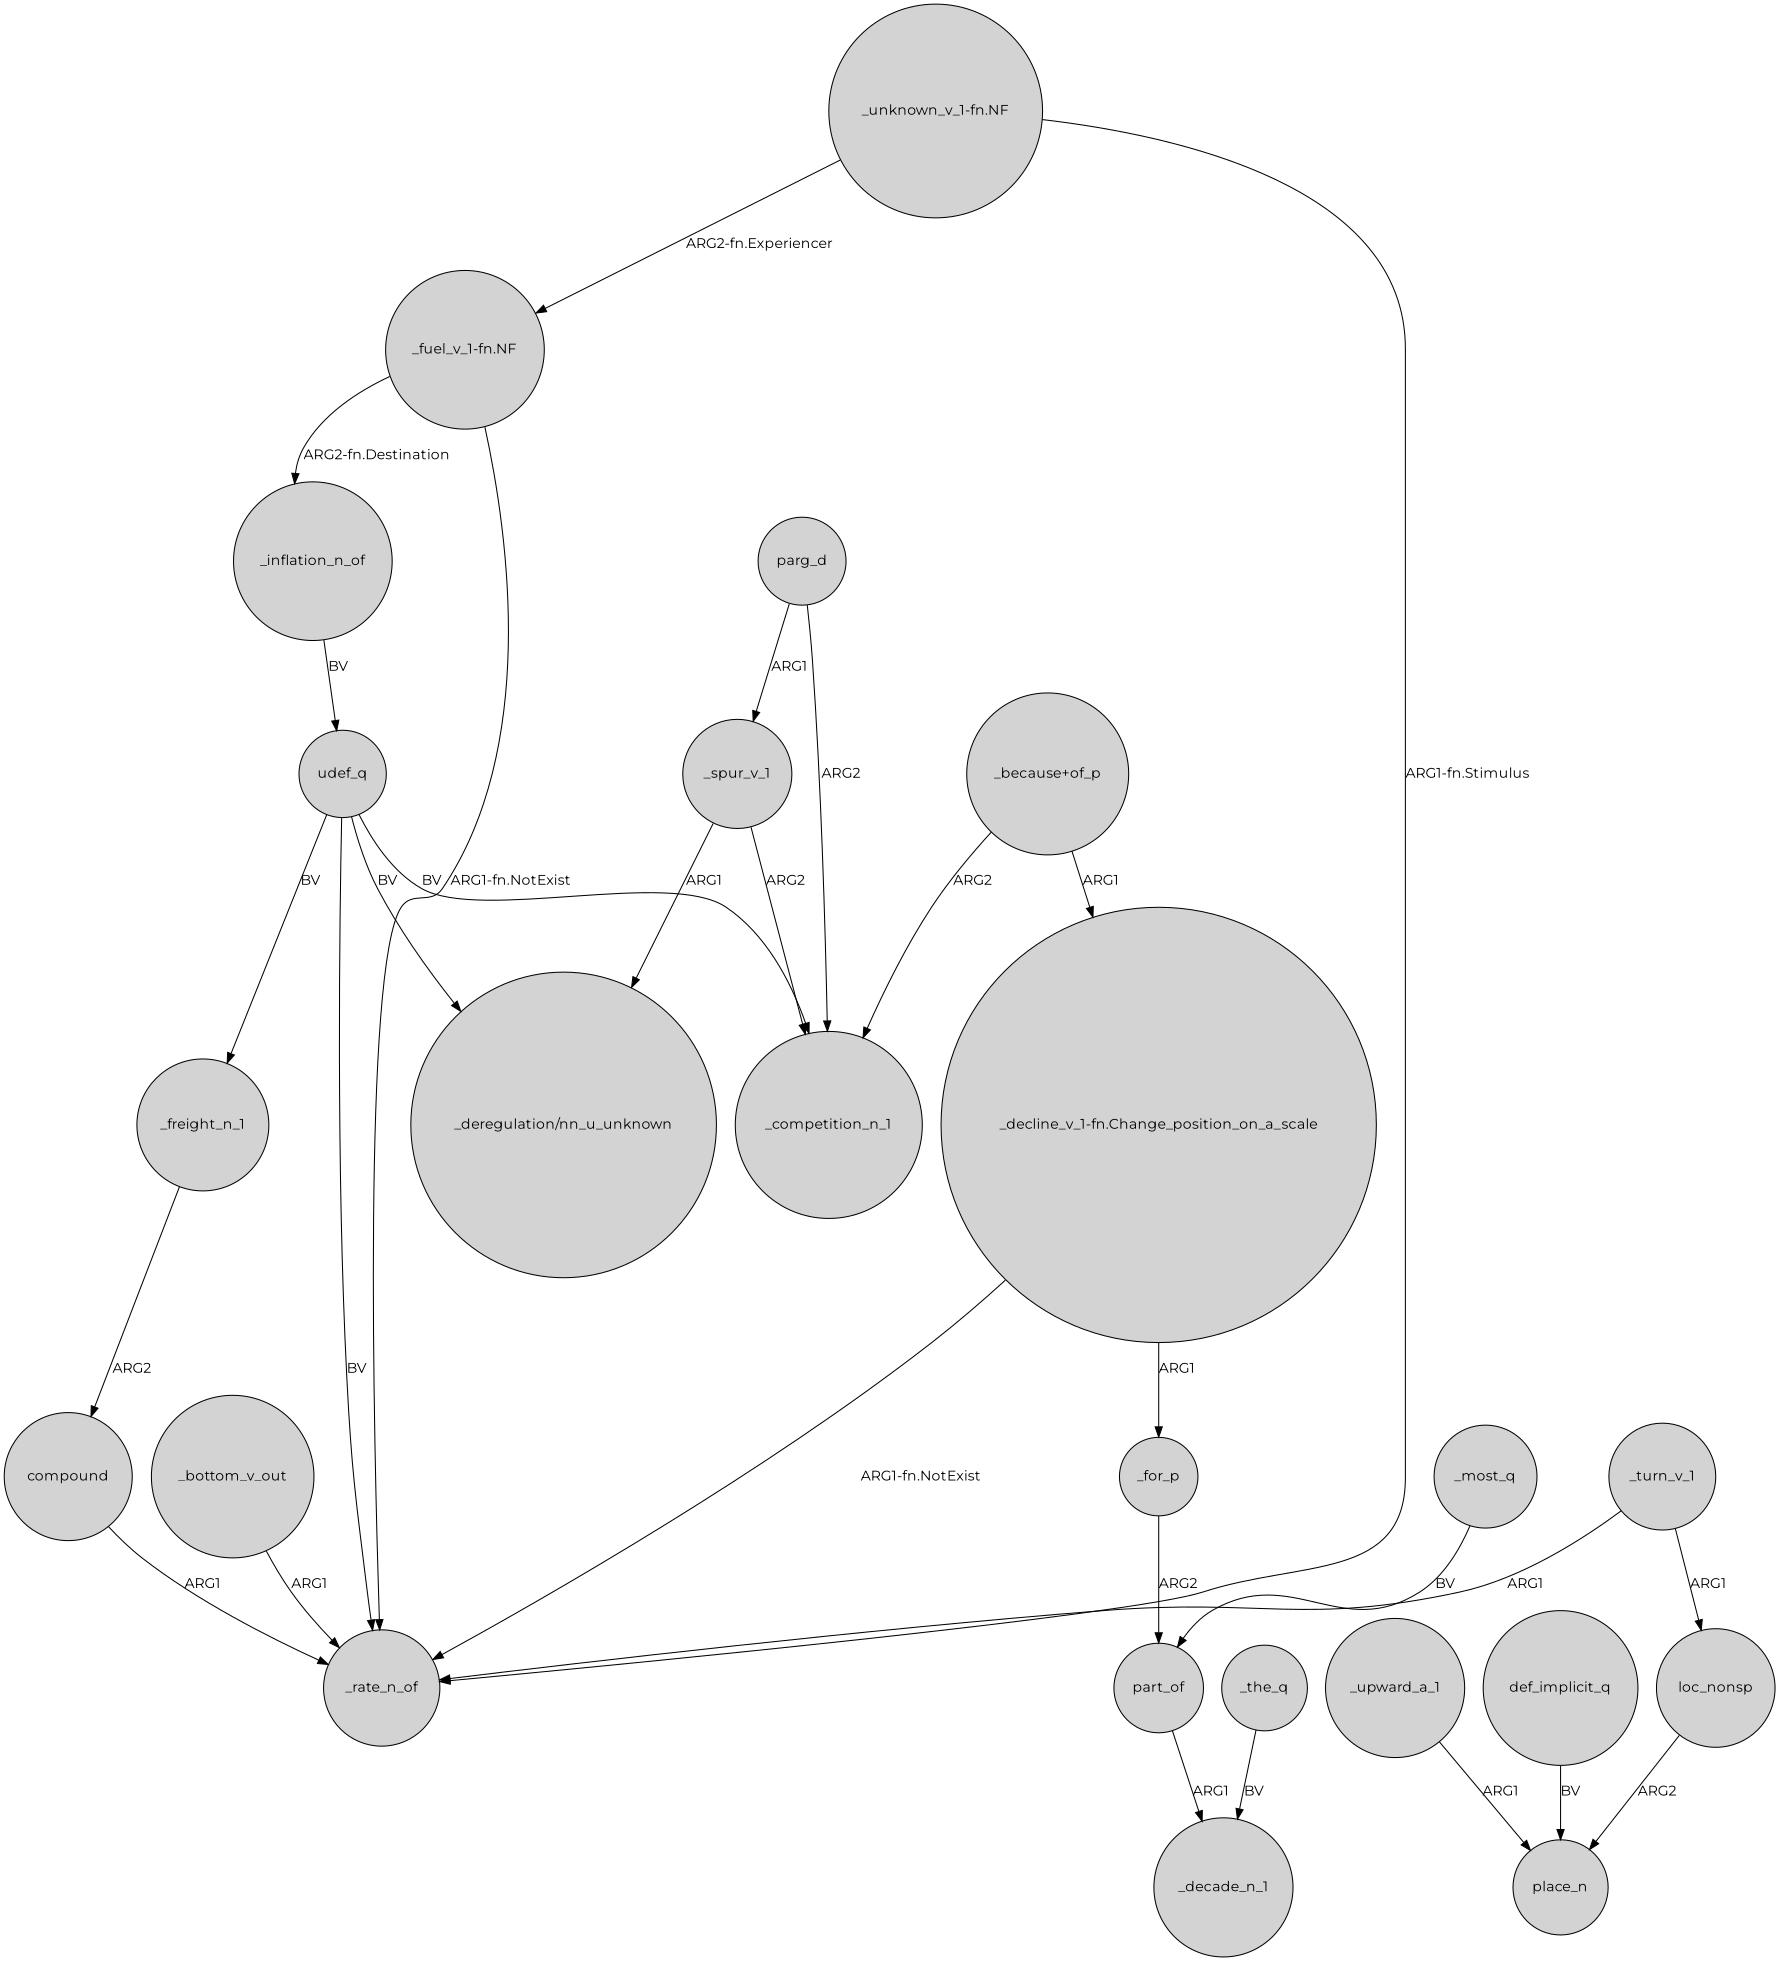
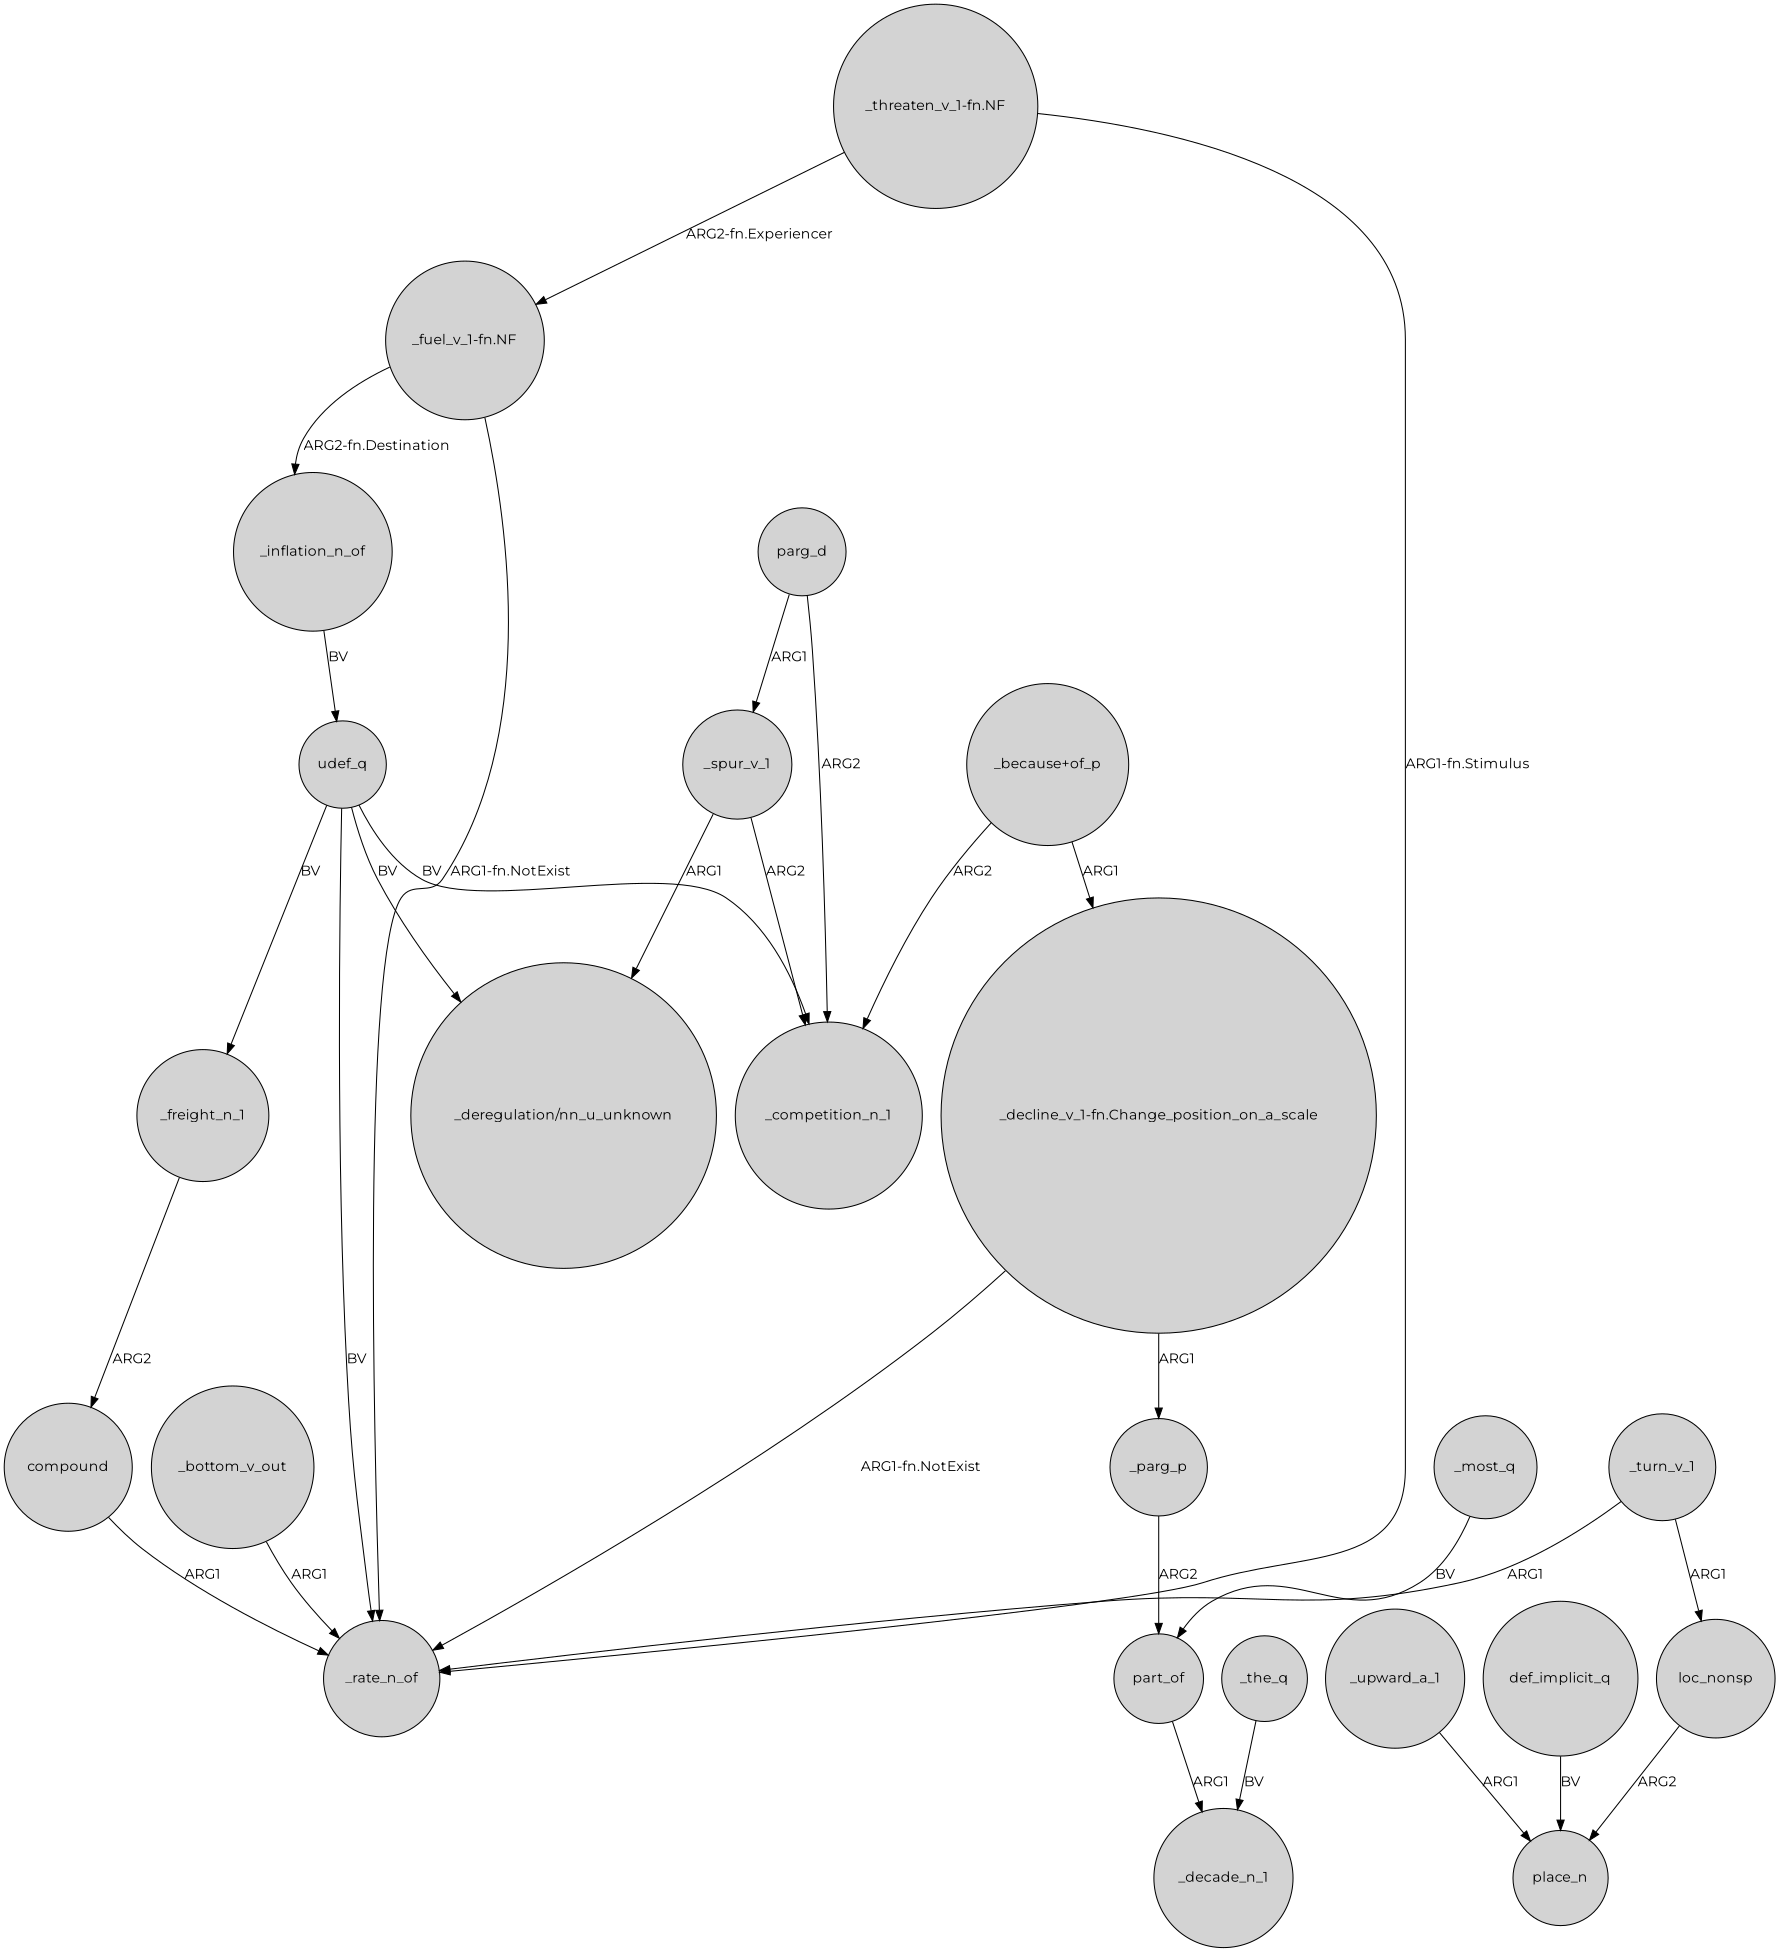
node "_unknown_v_1-fn.NF": label "_unknown_v_1-fn.NF" -> "_threaten_v_1-fn.NF"
node "_for_p": label "_for_p" -> "_parg_p"
